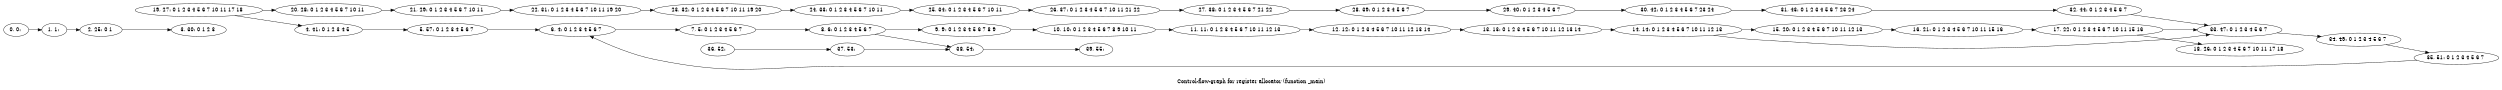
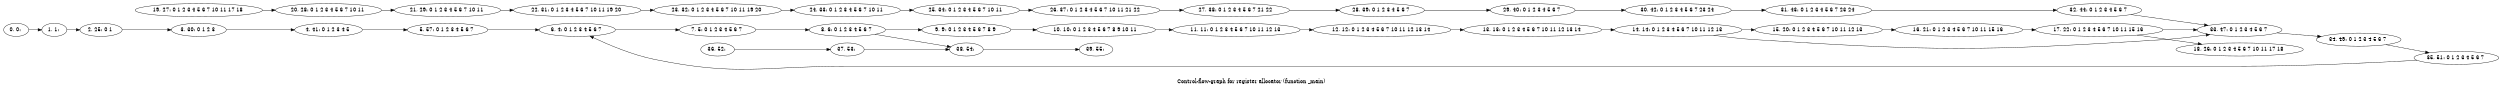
edge "19, 27: 0 1 2 3 4 5 6 7 10 11 17 18" -> "4, 41: 0 1 2 3 4 5": now "3, 30: 0 1 2 3" -> "4, 41: 0 1 2 3 4 5"
